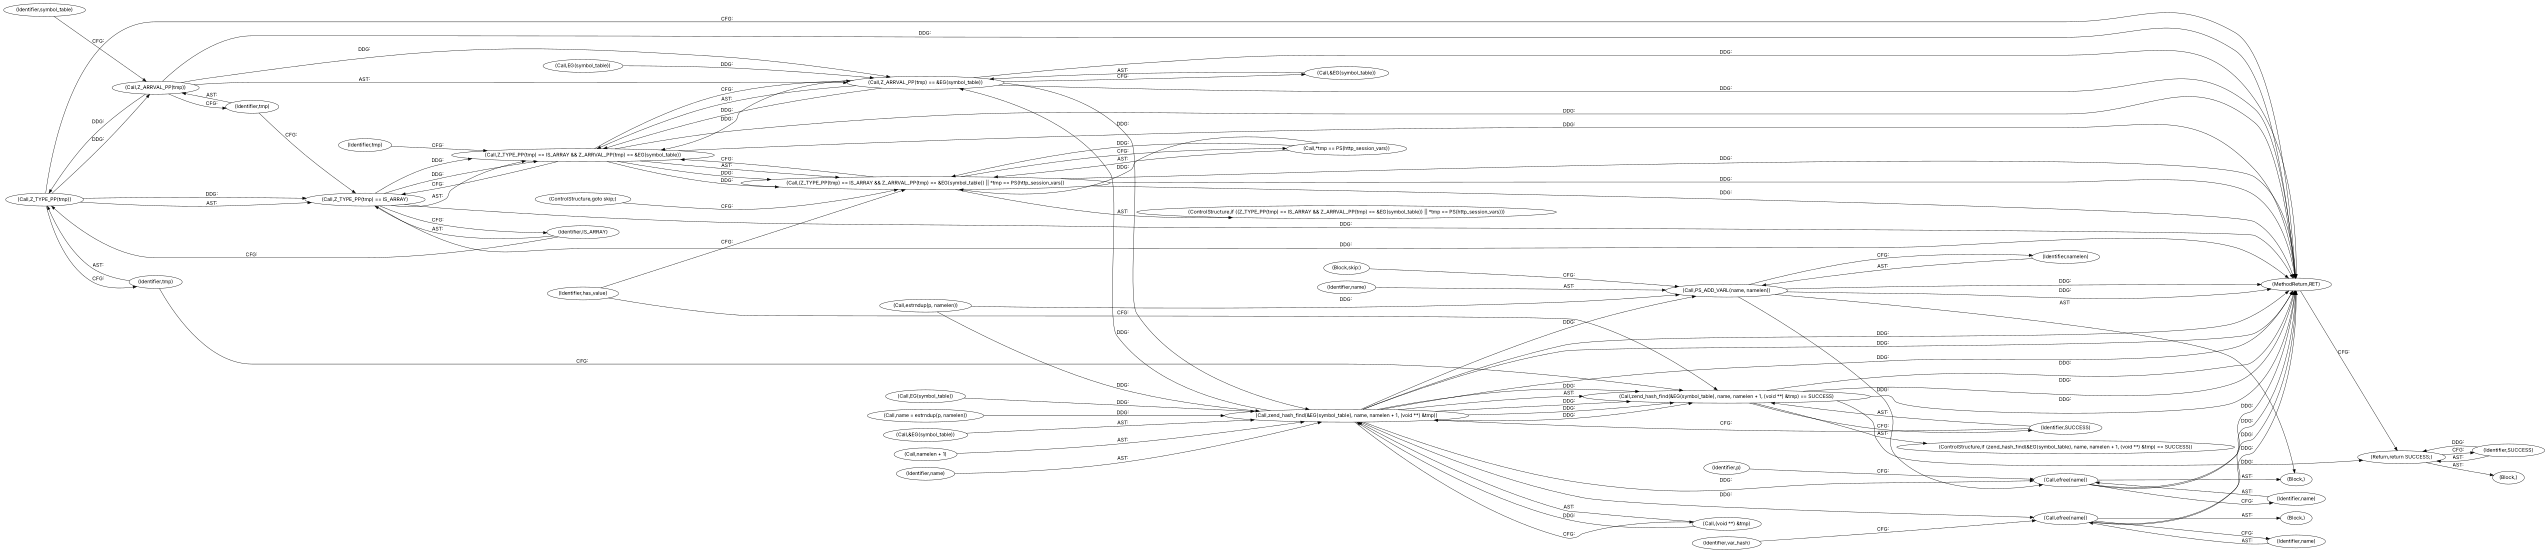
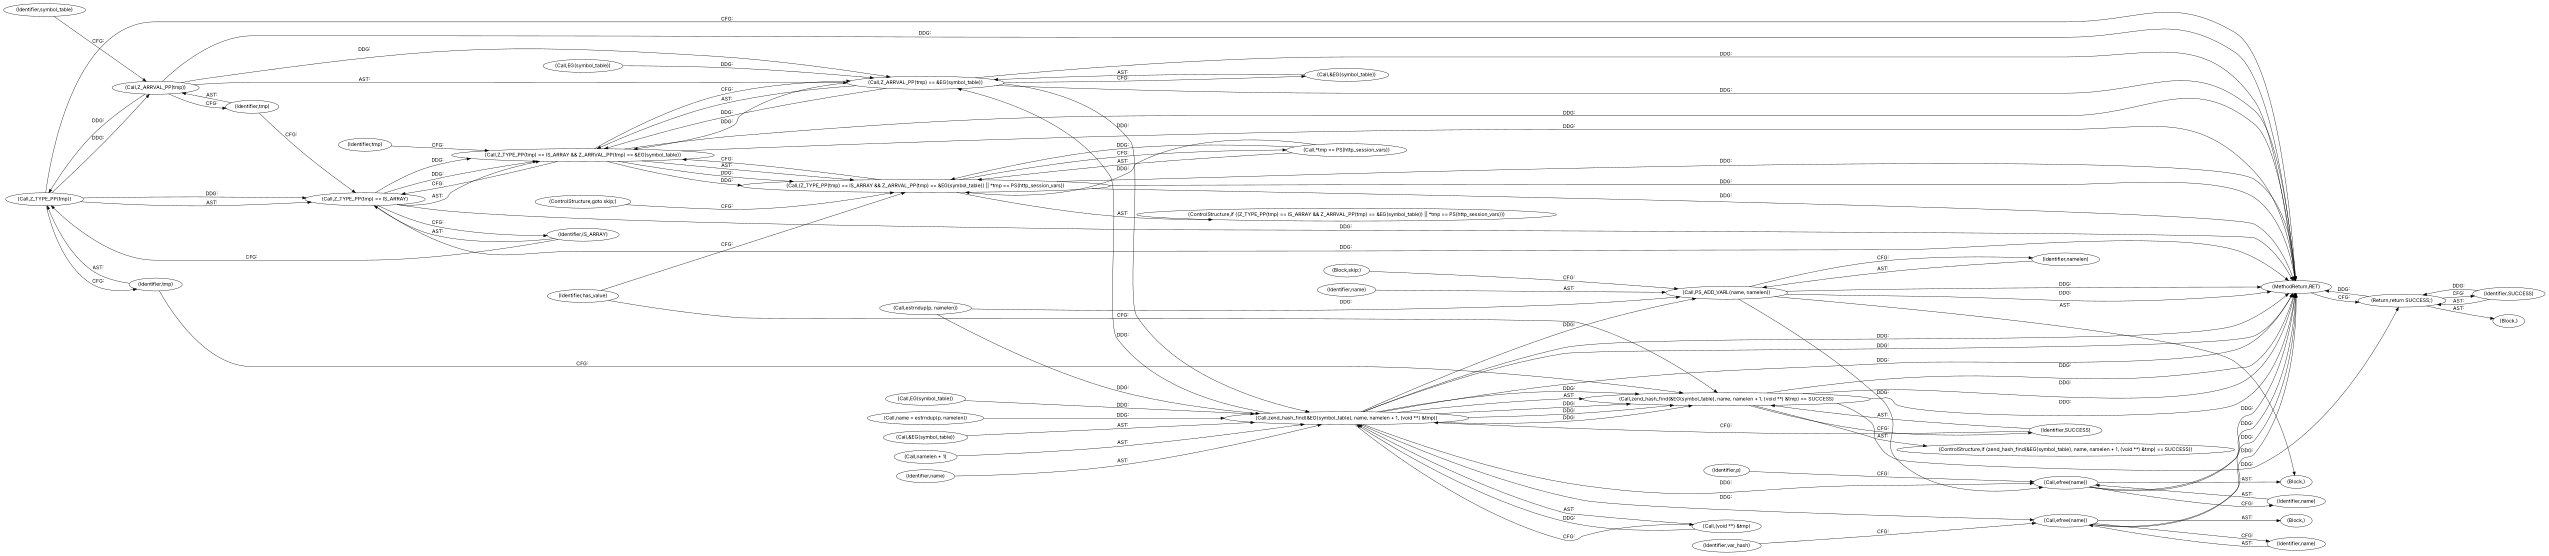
edge "(Return,return SUCCESS;)" -> "(MethodReturn,RET)": added, label "DDG:"
